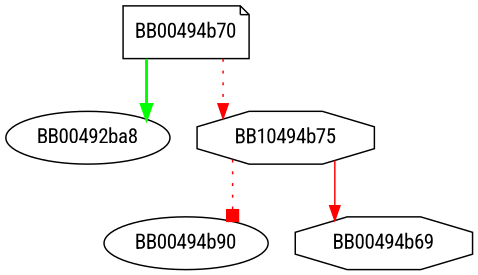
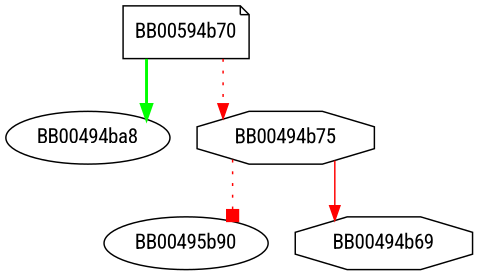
node "BB00494b70": label "BB00494b70" -> "BB00594b70"
node "BB00492ba8": label "BB00492ba8" -> "BB00494ba8"
node "BB10494b75": label "BB10494b75" -> "BB00494b75"
node "BB00494b90": label "BB00494b90" -> "BB00495b90"
